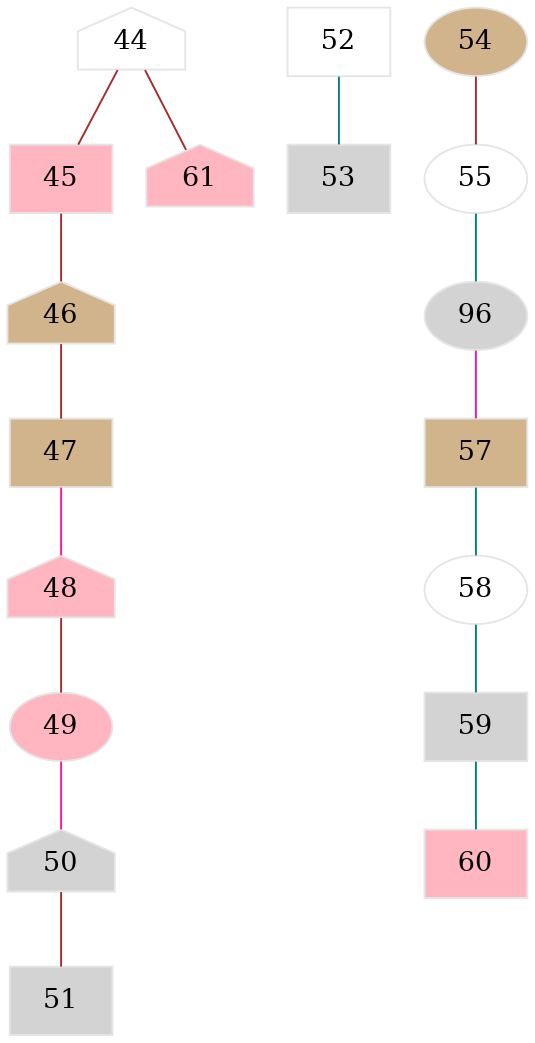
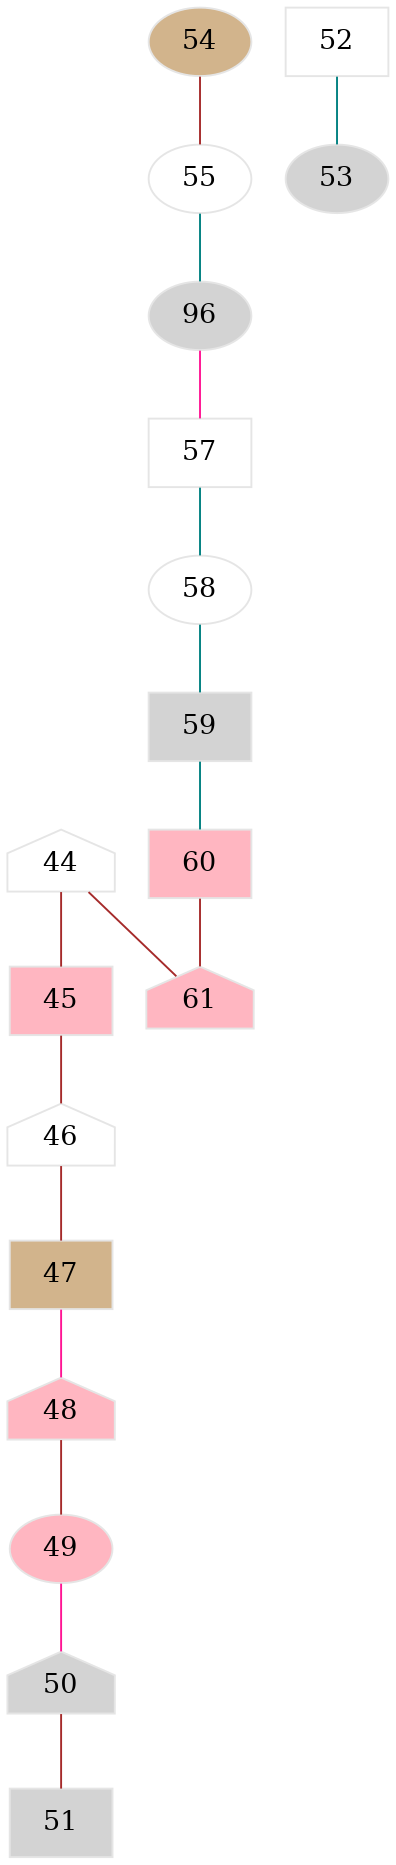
node "53": shape box -> ellipse
node "46": fillcolor tan -> white
node "57": fillcolor tan -> white
edge "60" -- "61": added
